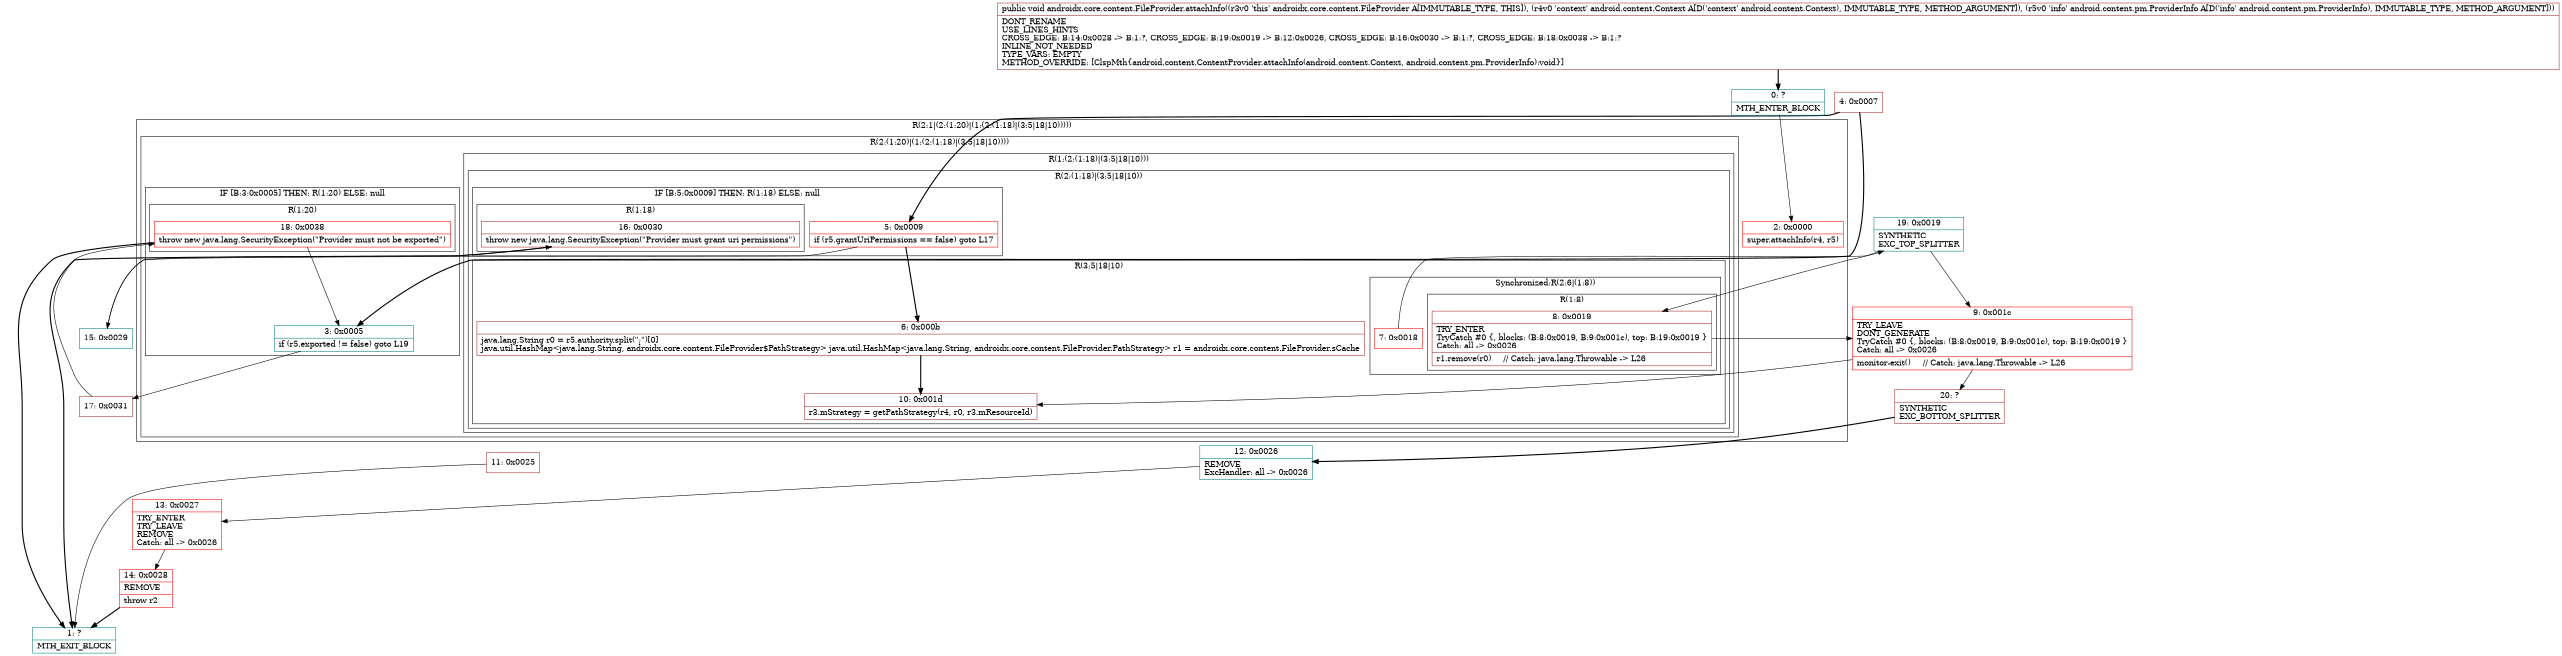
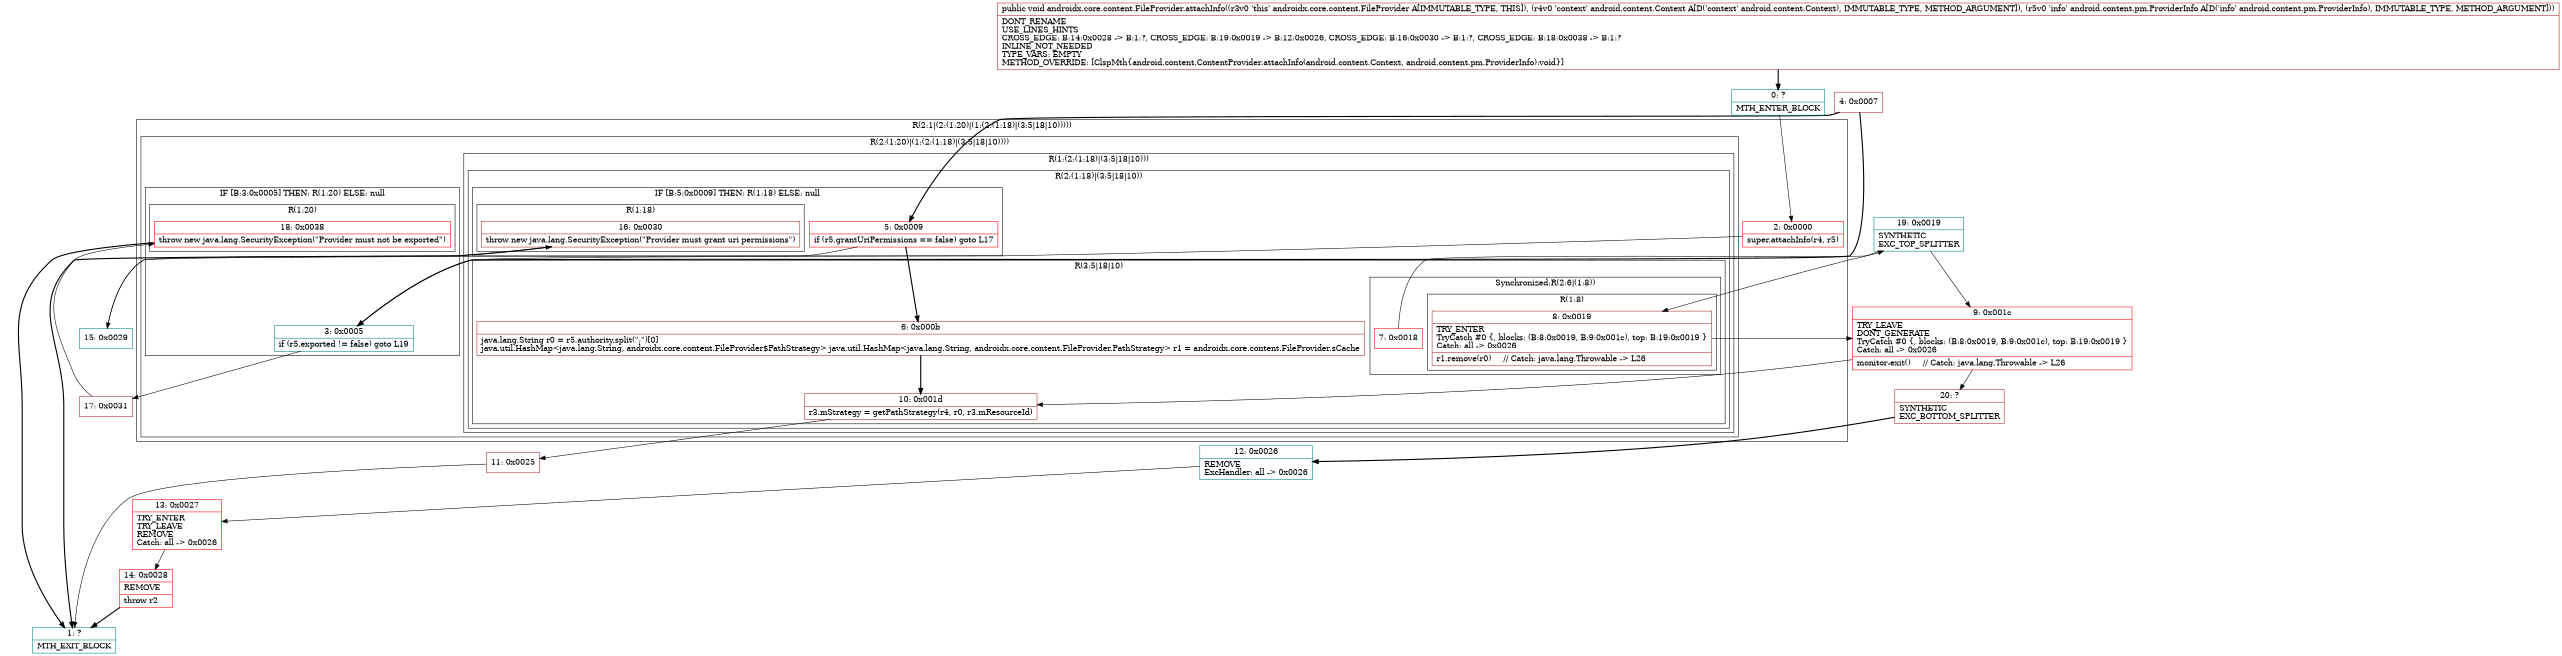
edge "18: 0x0038" -> "3: 0x0005": now "2: 0x0000" -> "3: 0x0005"
edge "10: 0x001d" -> "11: 0x0025": added
